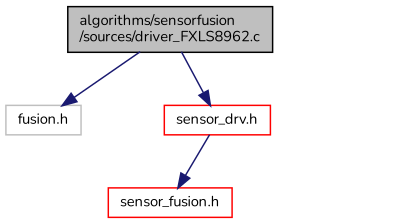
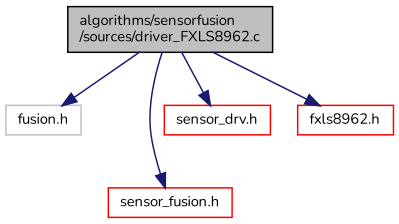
node "fxls8962.h": added
edge "sensor_drv.h" -> "sensor_fusion.h": now "algorithms/sensorfusion /sources/driver_FXLS8962.c" -> "sensor_fusion.h"
